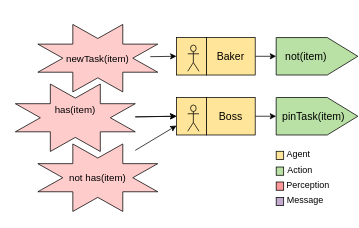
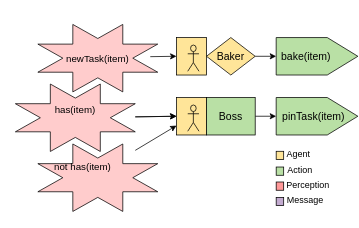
node "Baker": shape rectangle -> diamond
node "not(item)": label "not(item)" -> "bake(item)"
node "Boss": fillcolor #ffe599 -> #b9e0a5
node "not has(item)": moved (98, 178) -> (83, 167)
